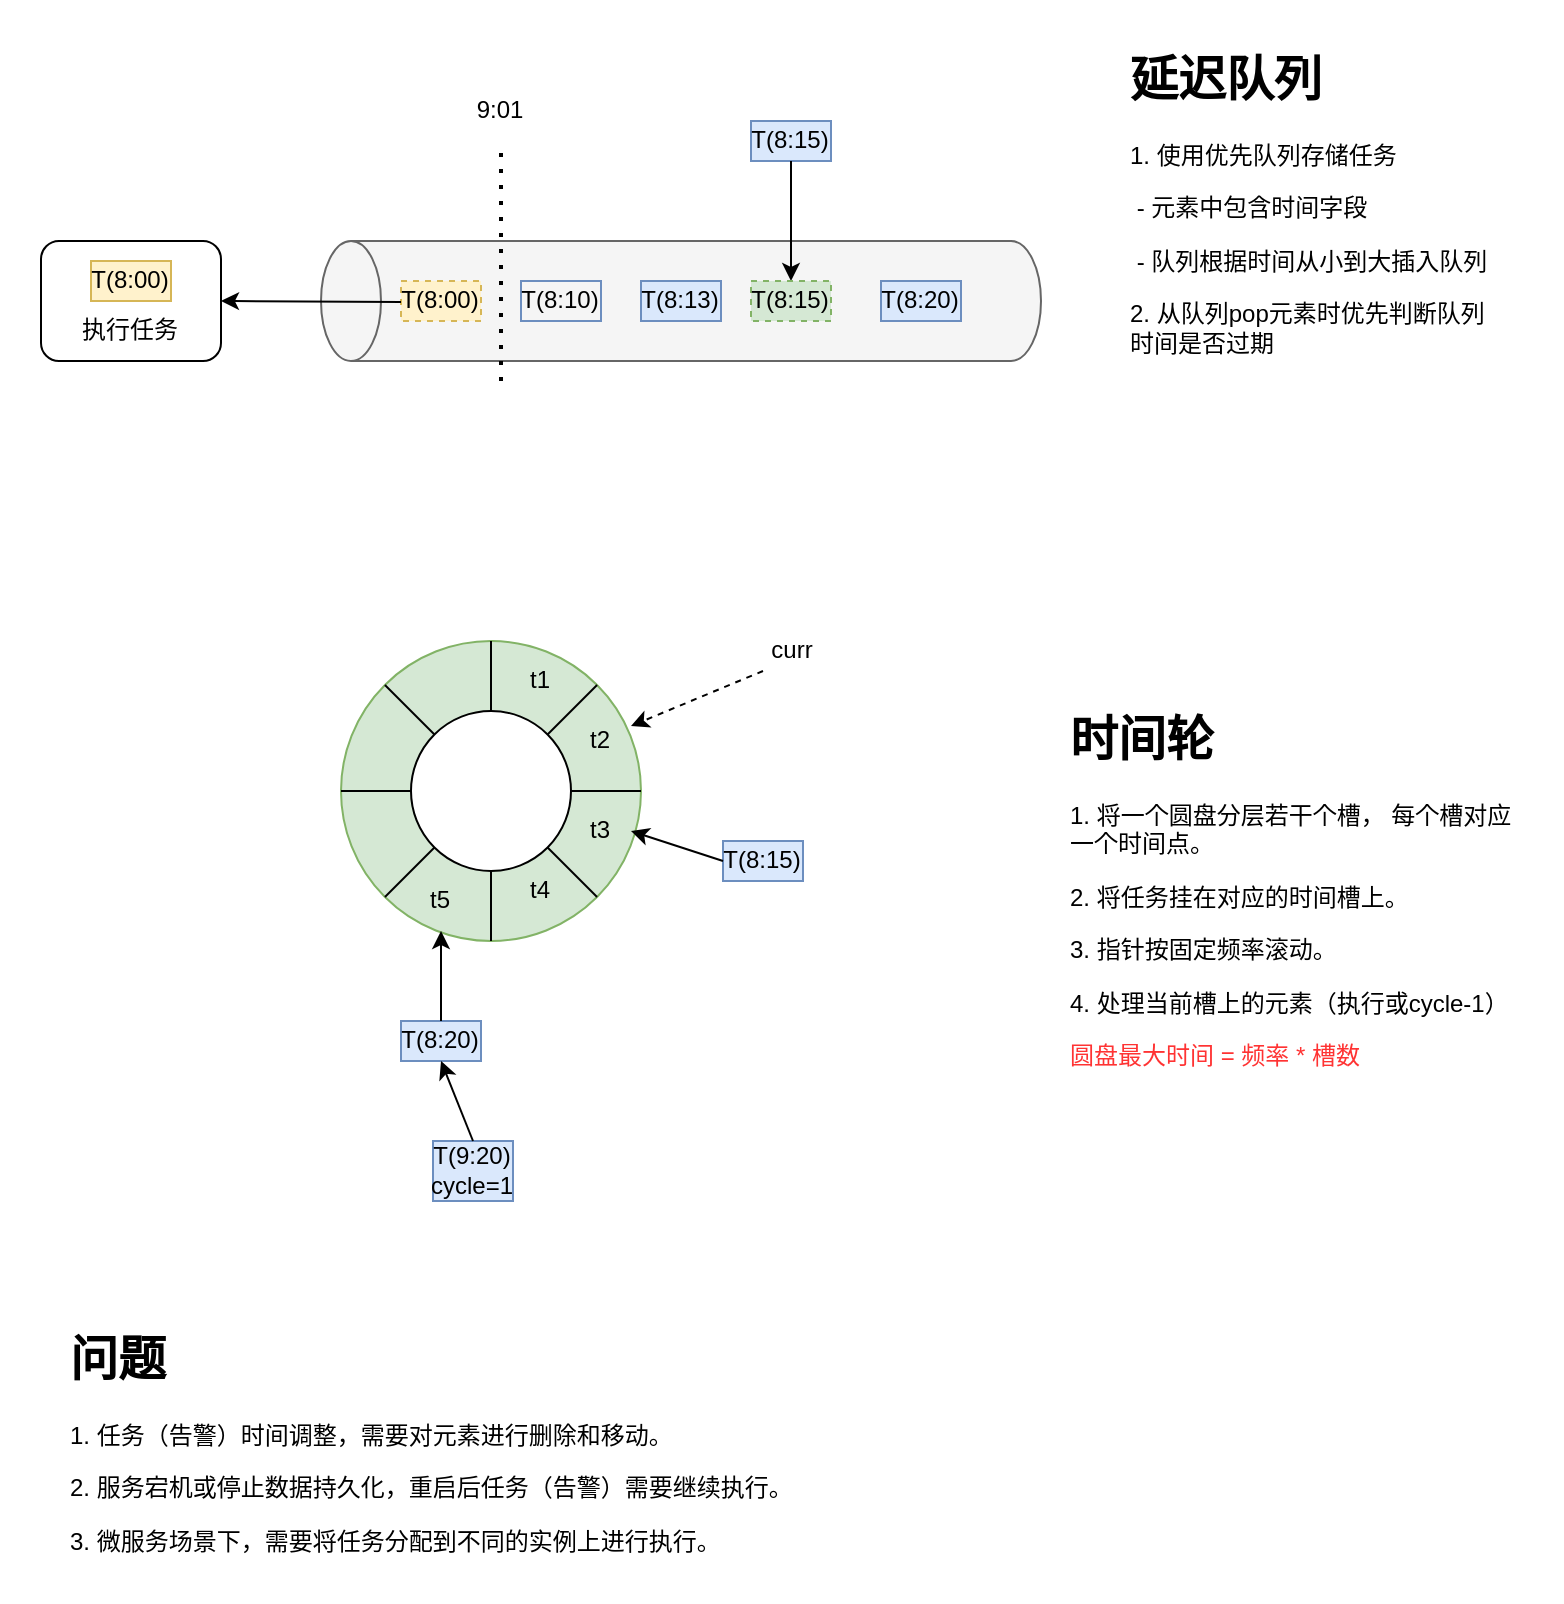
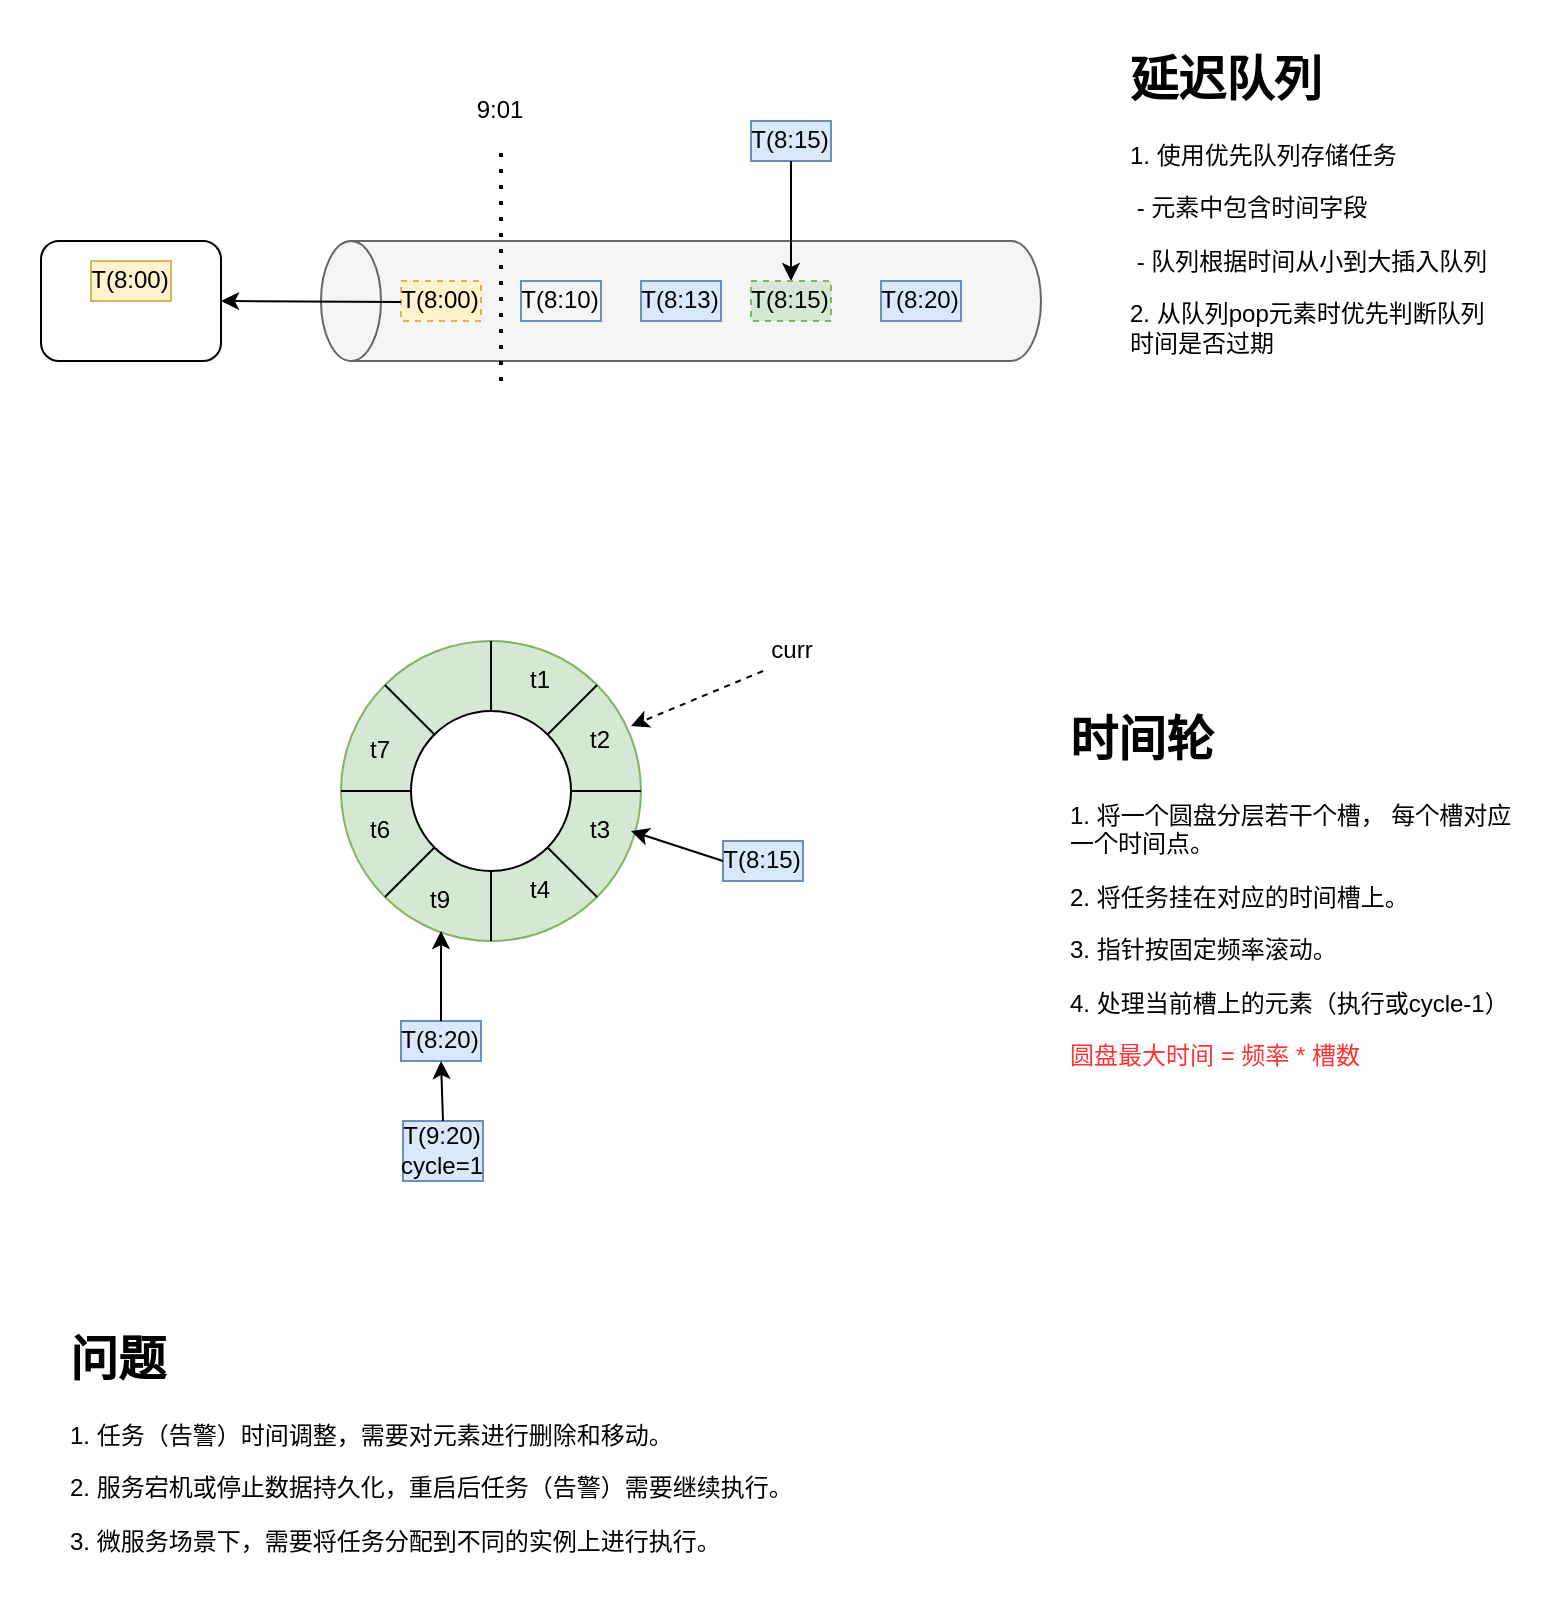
node "执行任务": removed
node "t7": added
node "t6": added
node "t5": label "t5" -> "t9"
node "T(9:20) cycle=1": moved (473, 1171) -> (443, 1151)
